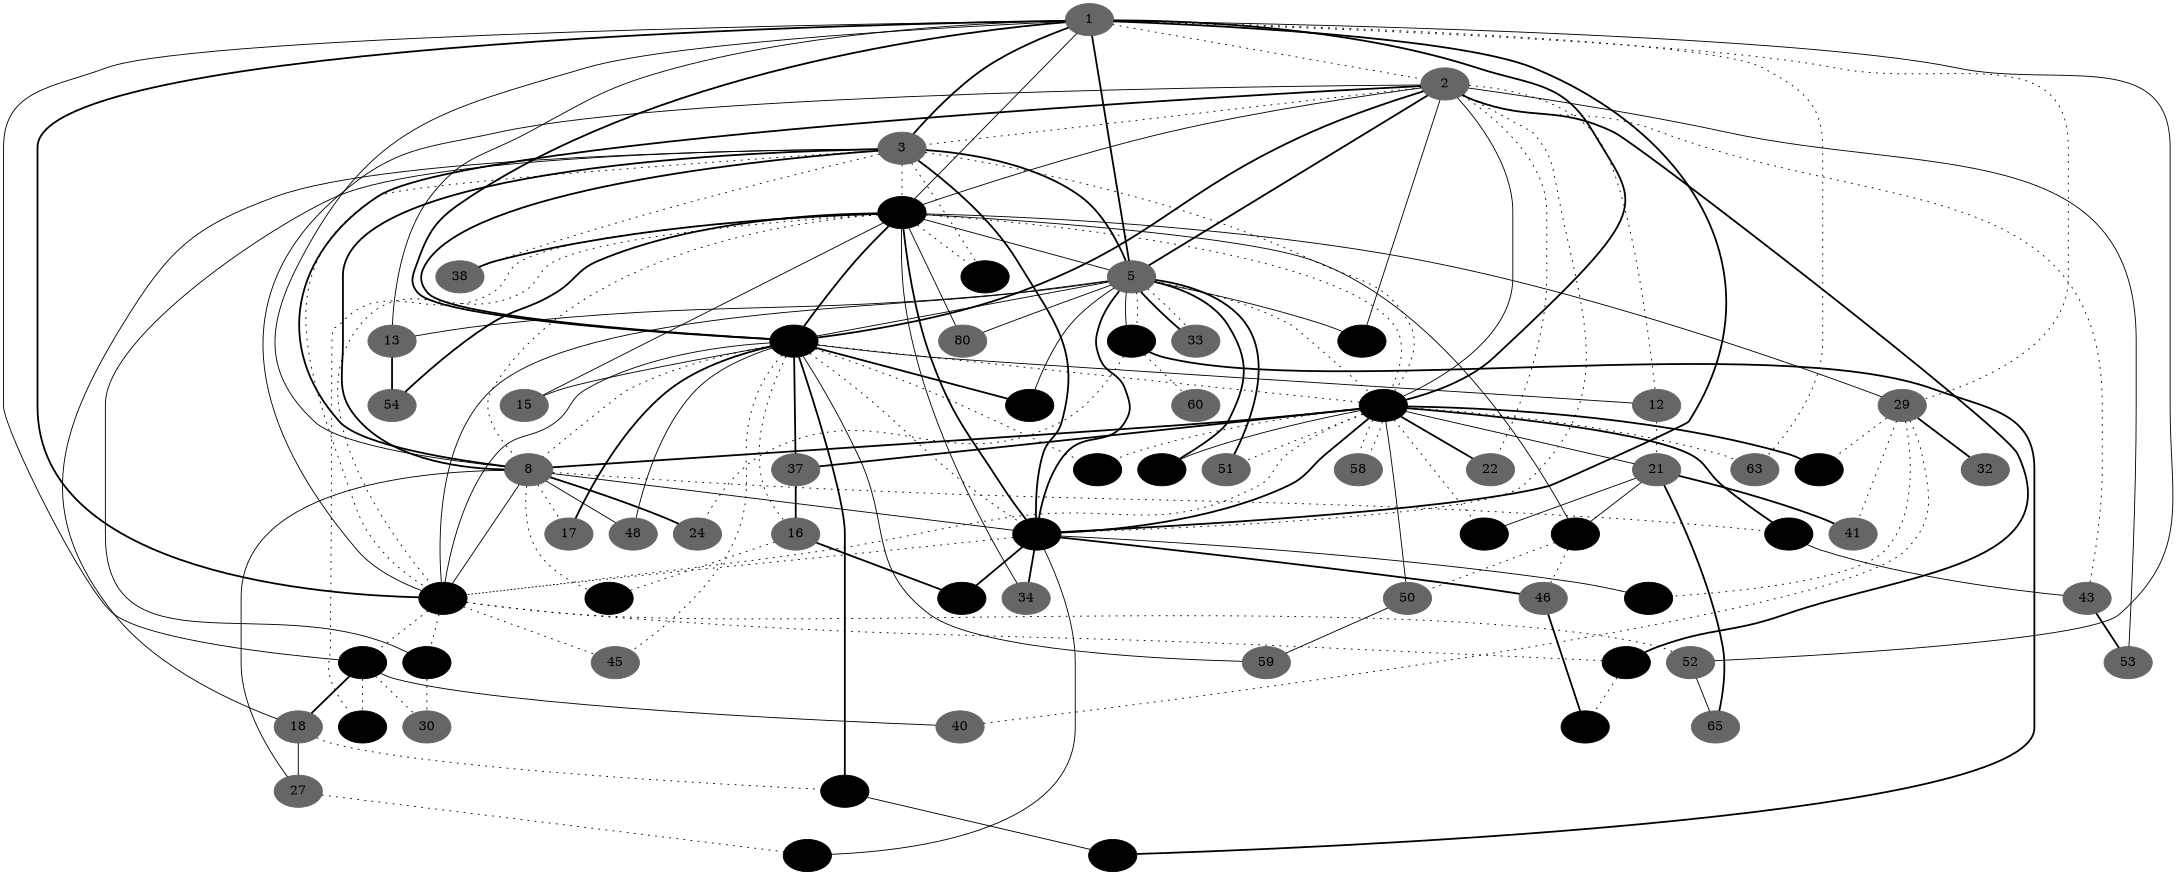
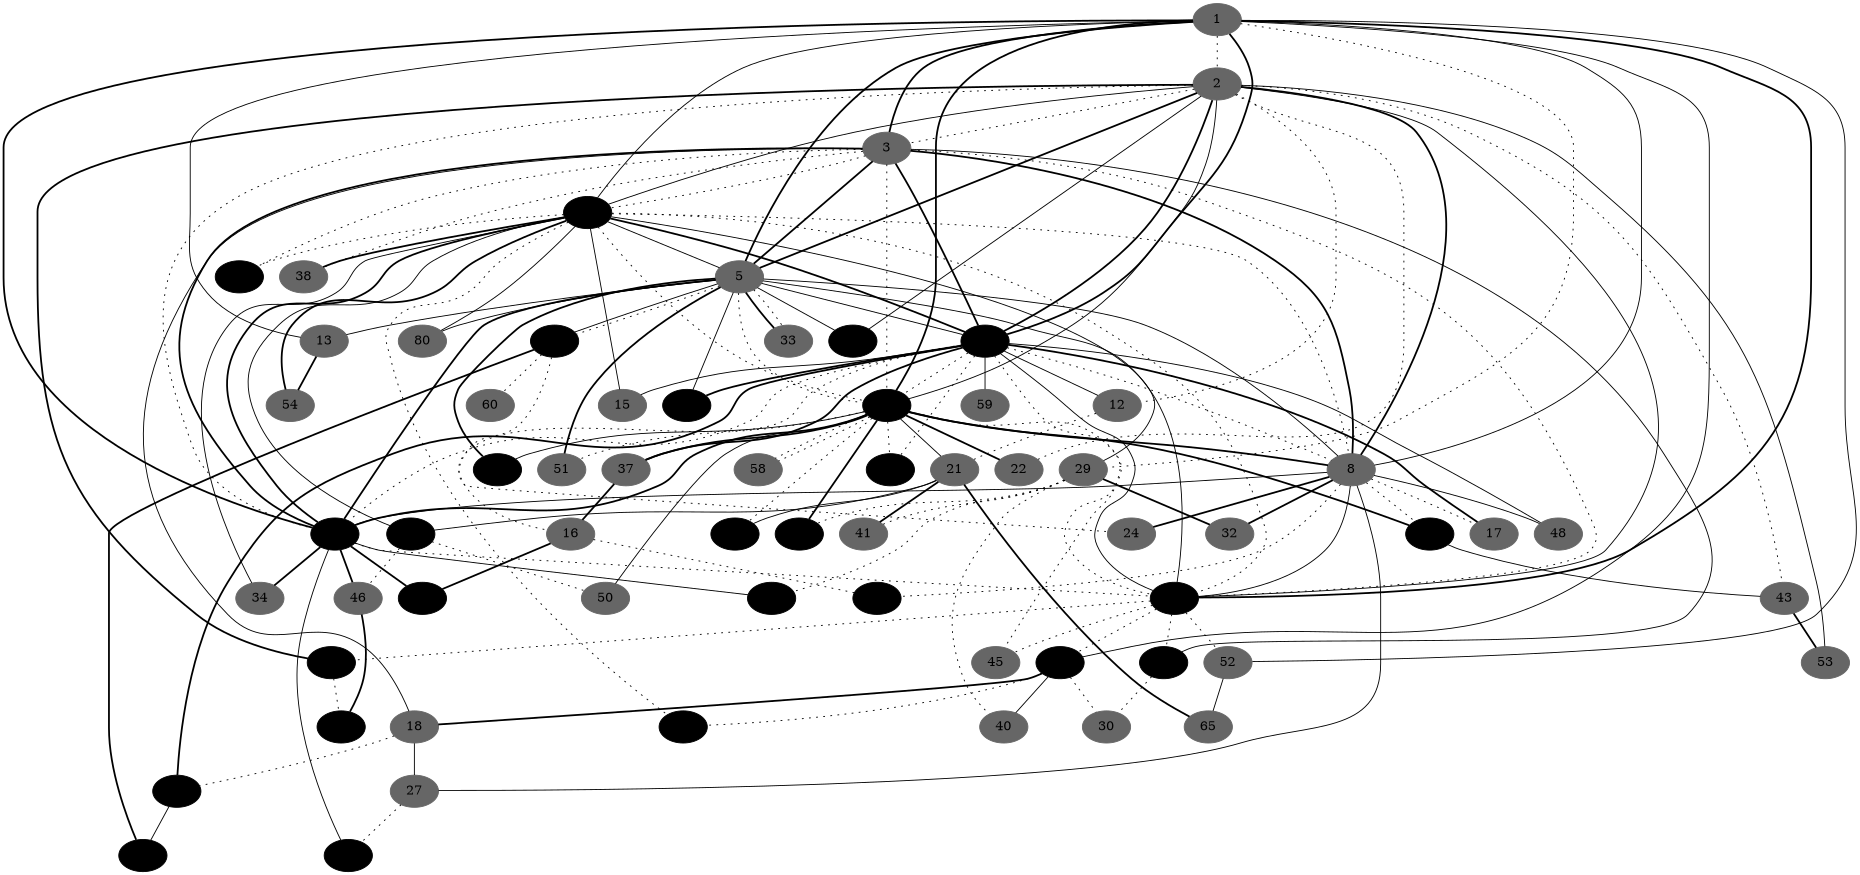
edge "5" -- "8": added
node "63": removed
edge "8" -- "32": added
edge "50" -- "59": removed
